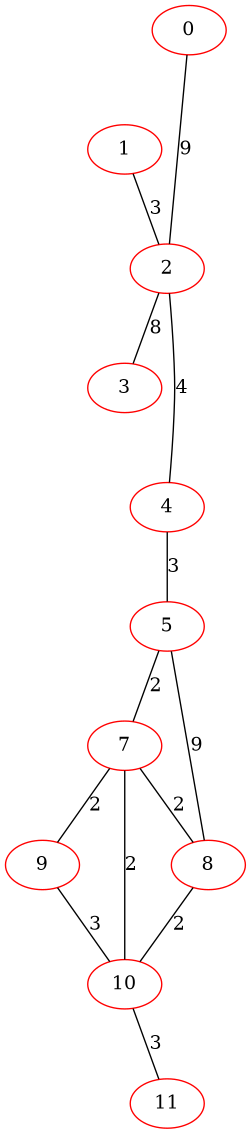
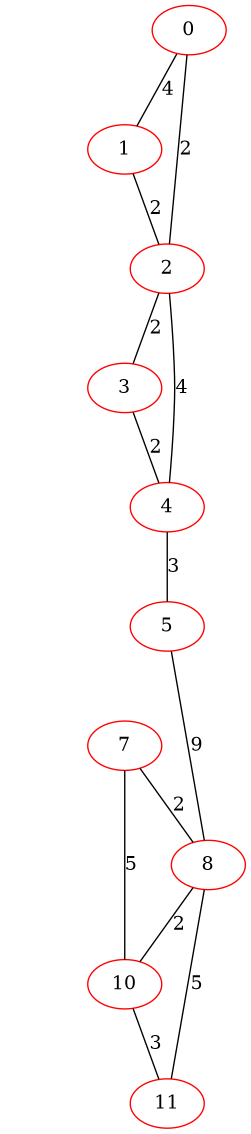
edge "0" -- "1": added, label "4"
edge "0" -- "2": label "9" -> "2"
edge "1" -- "2": label "3" -> "2"
edge "2" -- "3": label "8" -> "2"
edge "3" -- "4": added, label "2"
edge "5" -- "7": removed, label "2"
node "9": removed
edge "7" -- "10": label "2" -> "5"
edge "8" -- "11": added, label "5"
